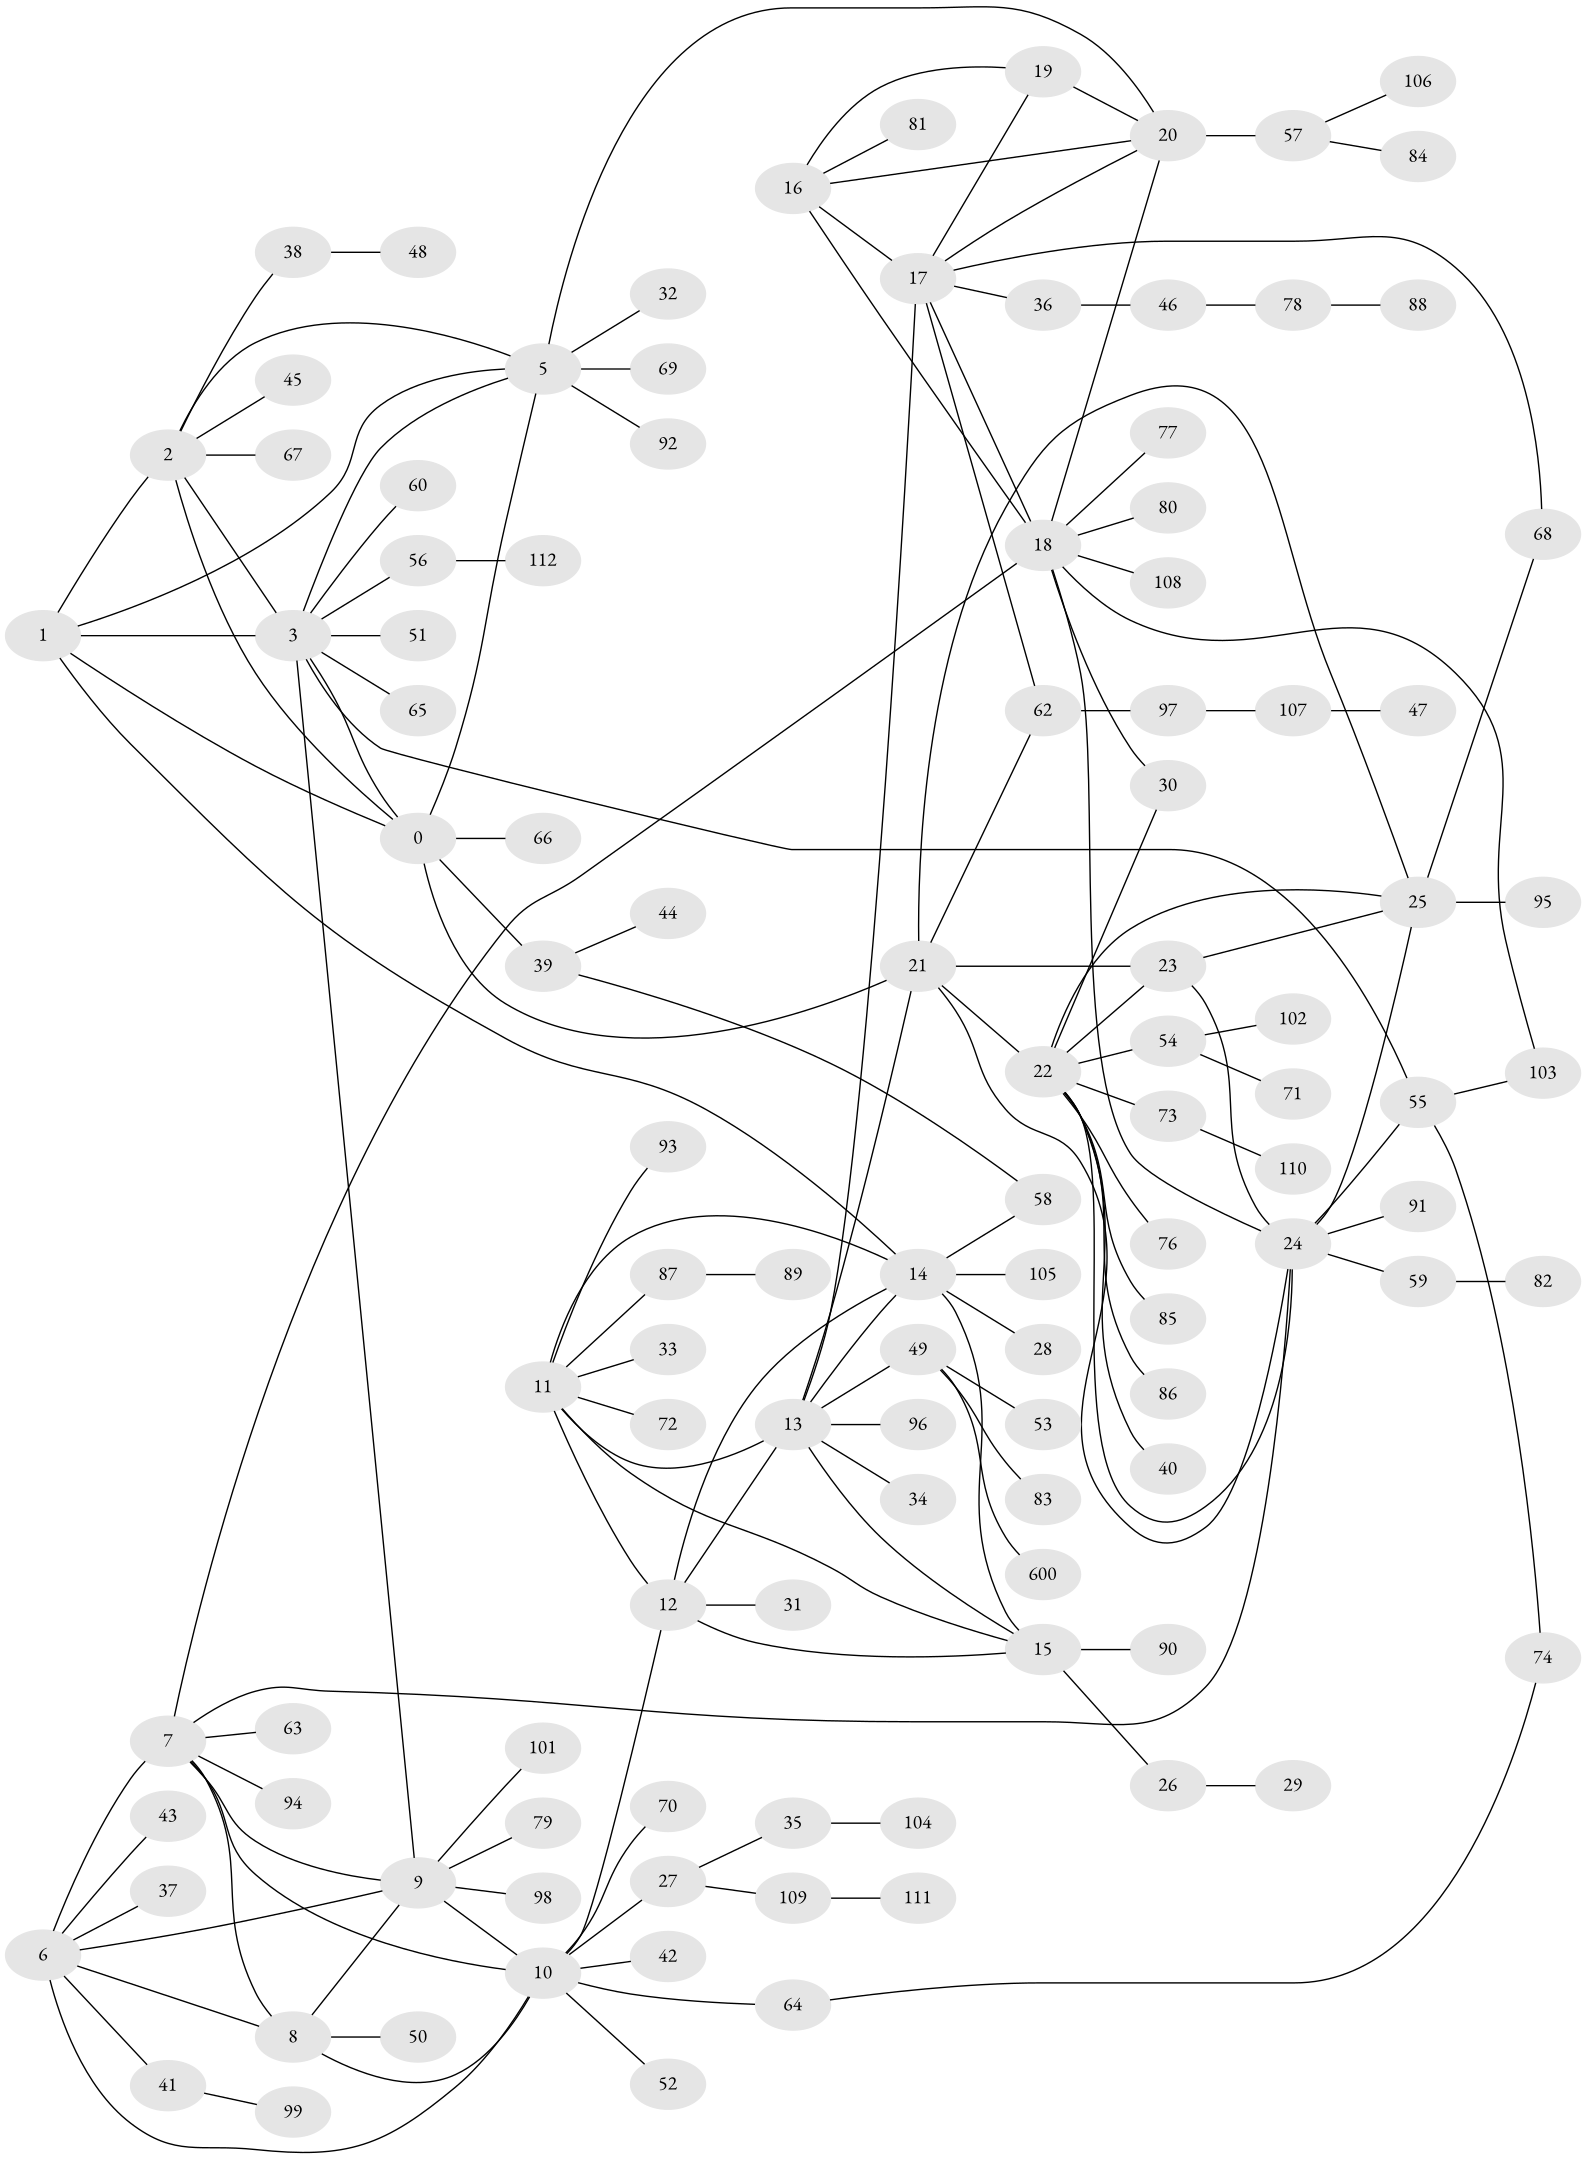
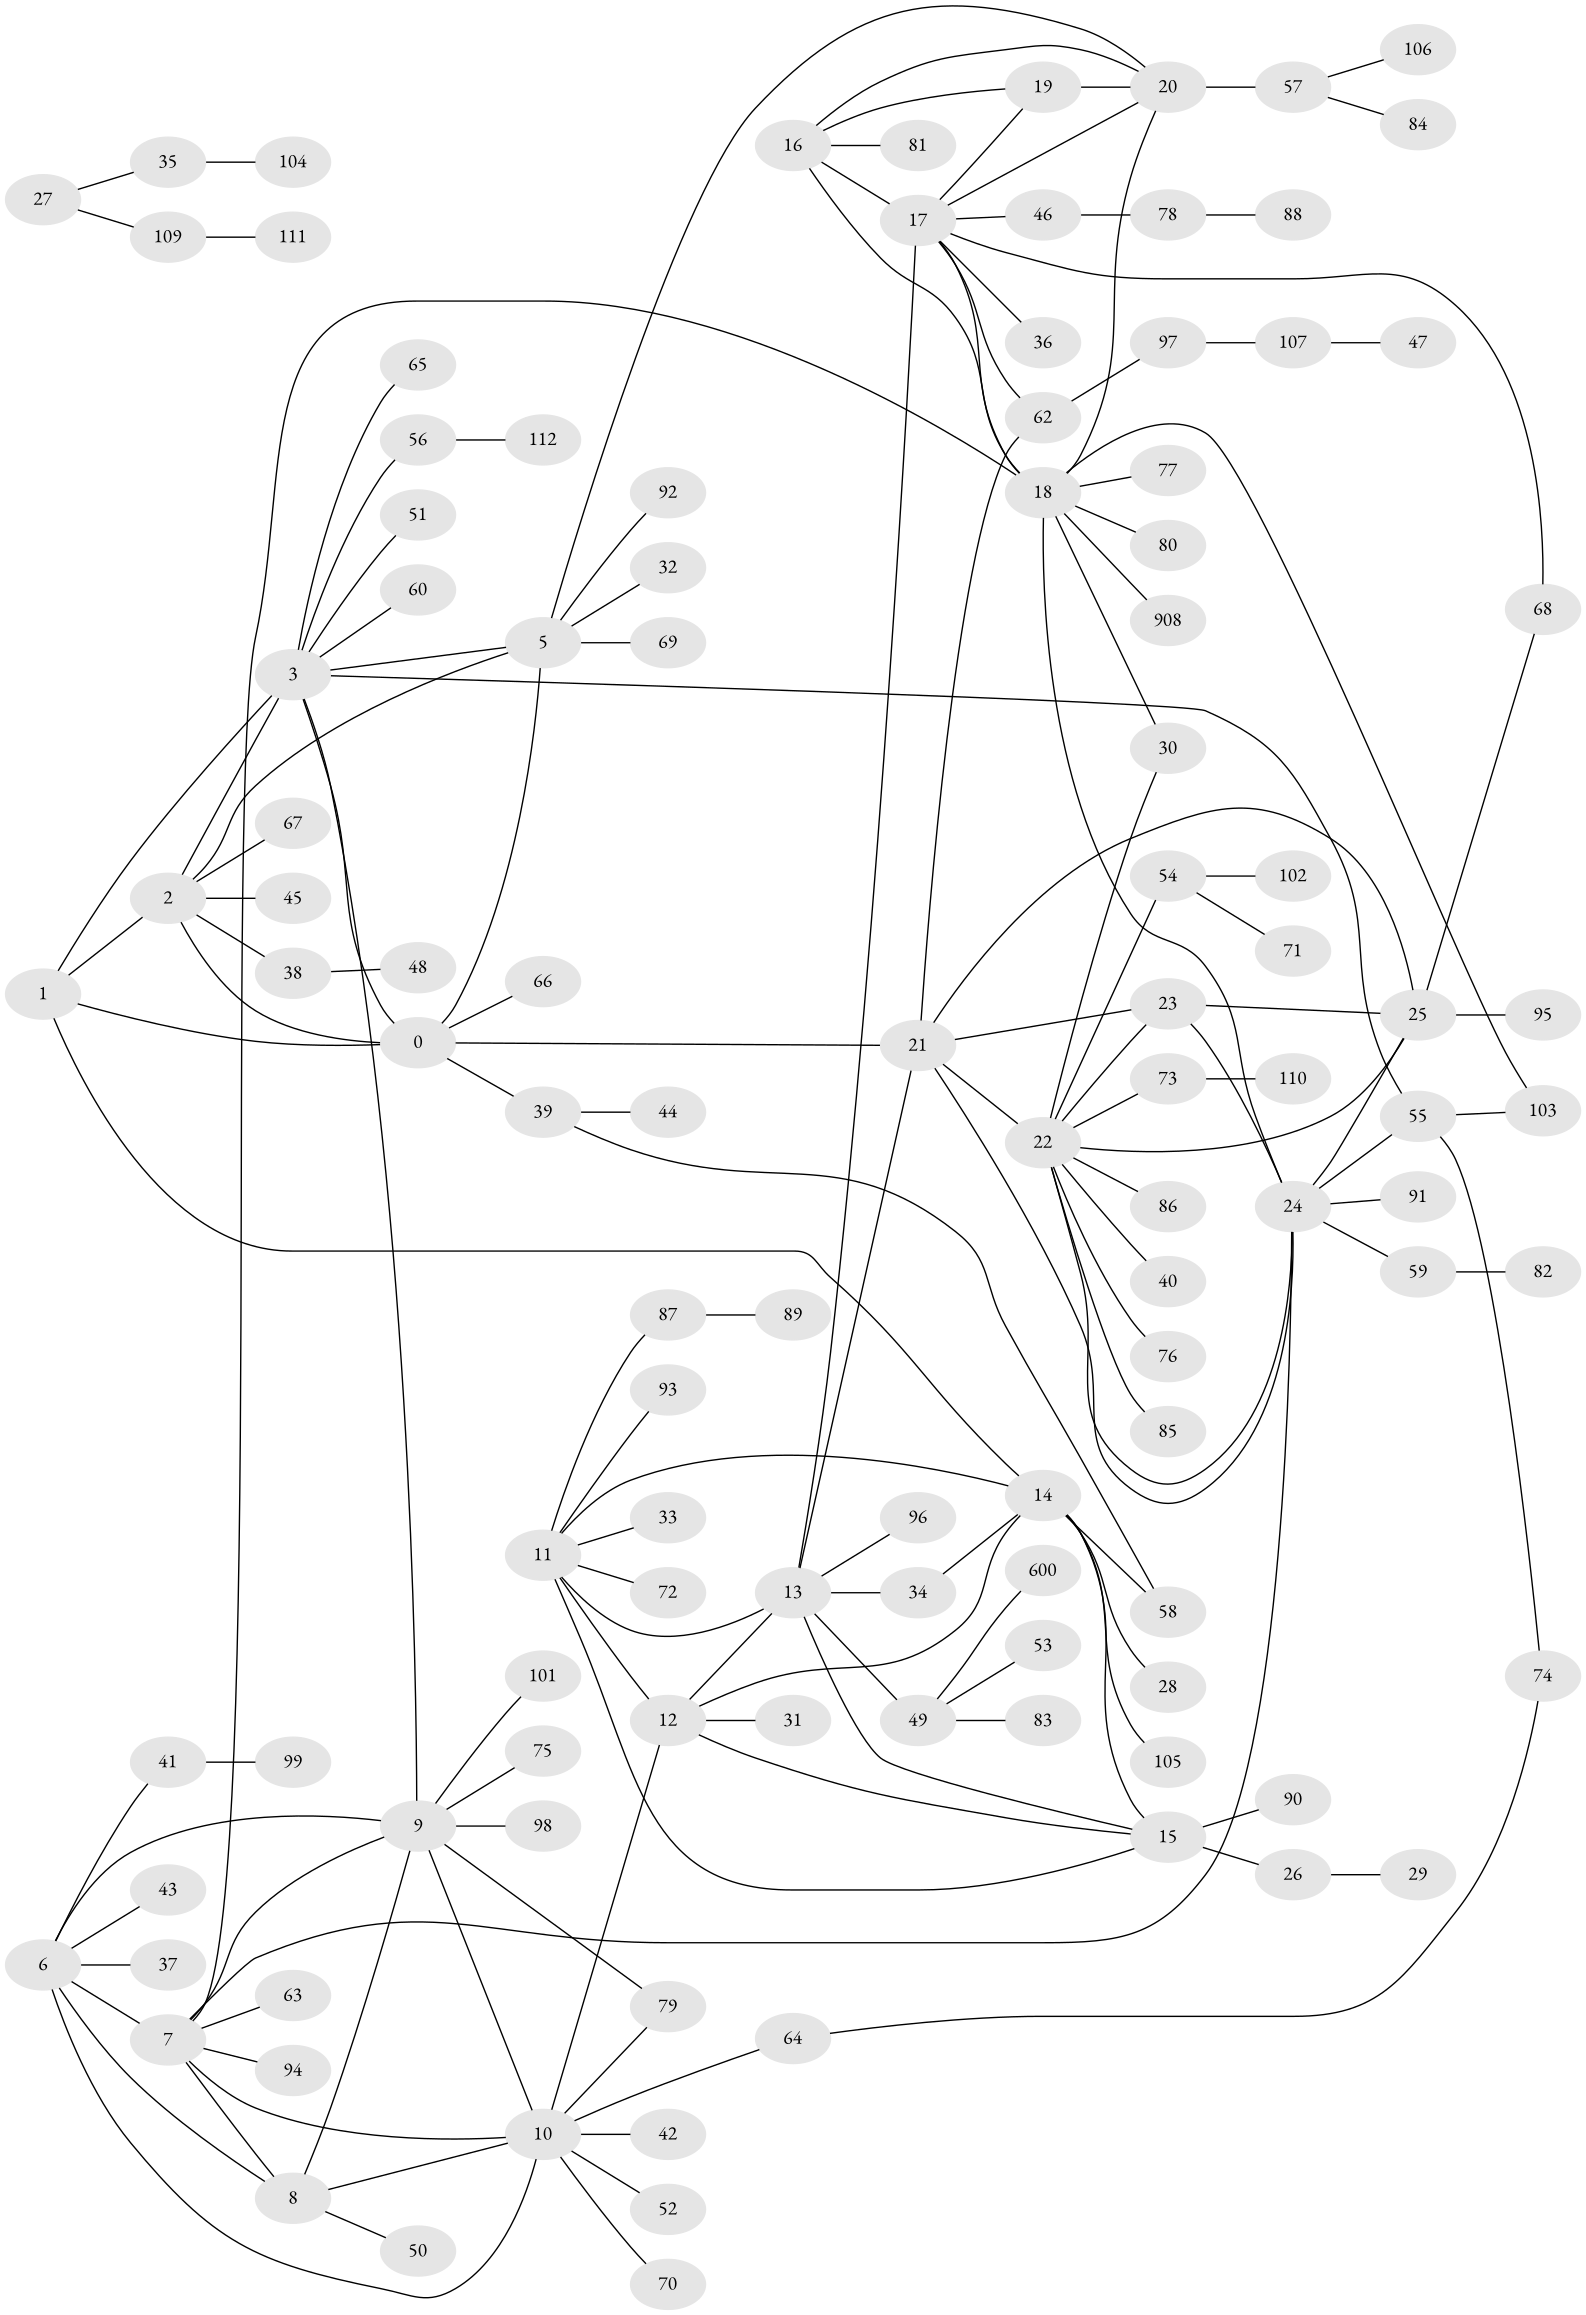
edge "36" -- "46": now "17" -- "46"
edge "5" -- "1": removed
node "108": label "108" -> "908"
edge "14" -- "13": now "14" -- "34"
node "75": added
edge "27" -- "10": now "79" -- "10"
